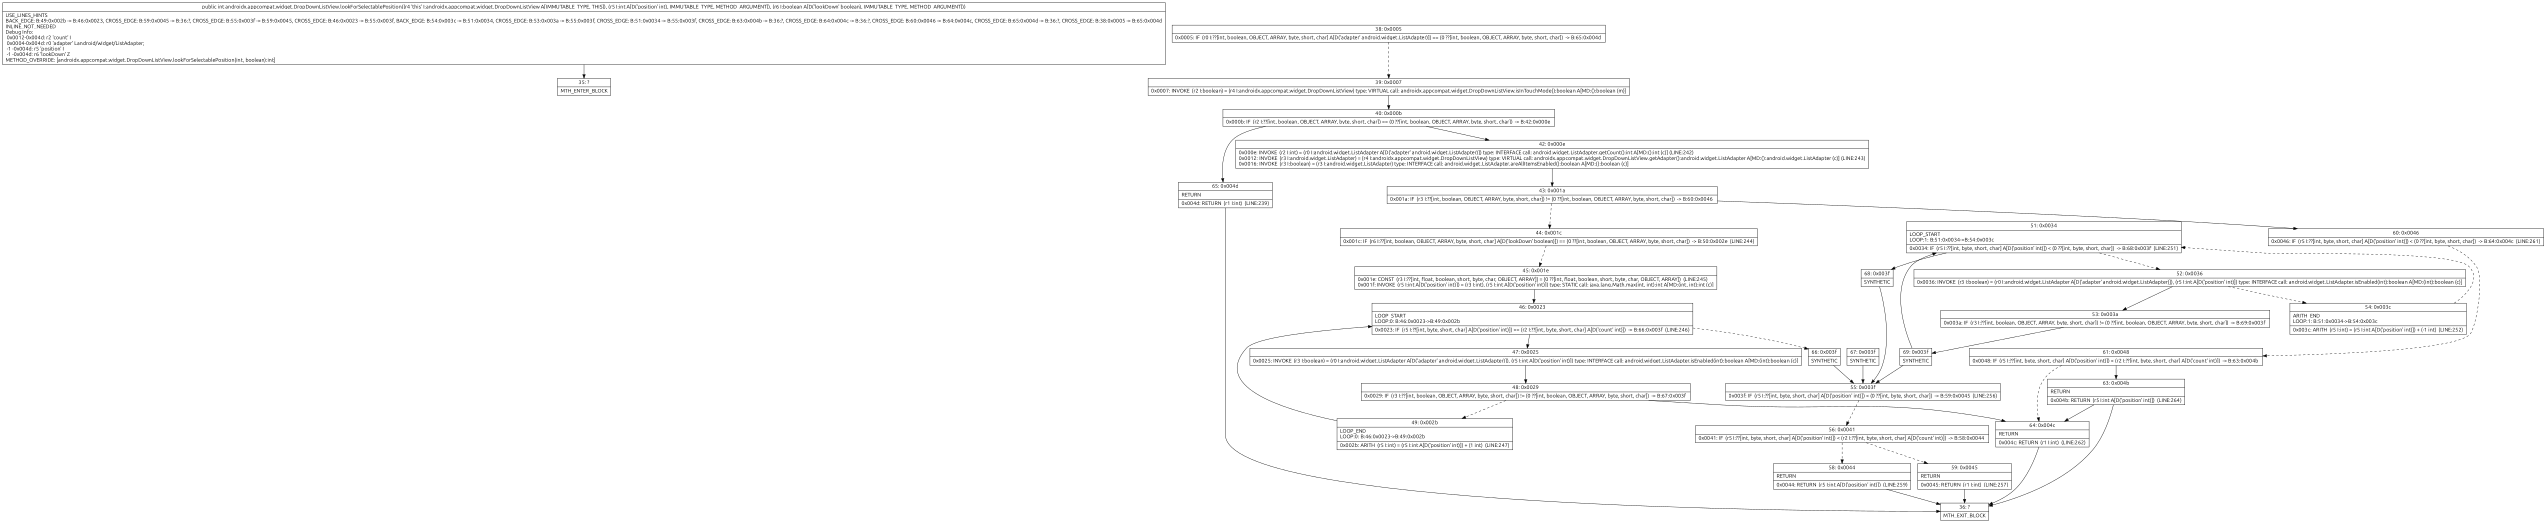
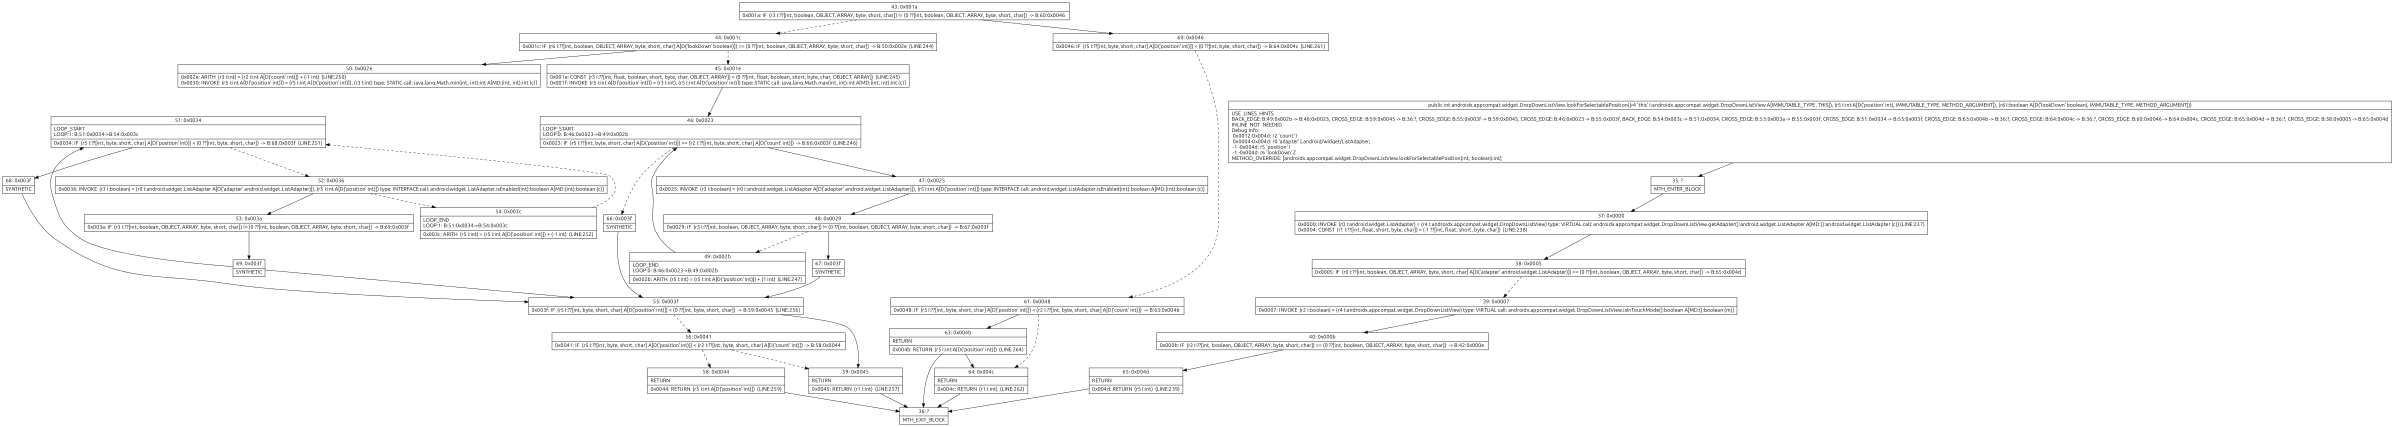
node "50: 0x002e": added
node "42: 0x000e": removed
node "65: 0x004d": text "0x004d: RETURN  (r1 I:int)  (LINE:239)" -> "0x004d: RETURN  (r5 I:int)  (LINE:239)"
node "37: 0x0000": added
node "54: 0x003c": text "ARITH_END" -> "LOOP_END"
edge "55: 0x003f" -> "59: 0x0045": added
edge "48: 0x0029" -> "64: 0x004c": now "48: 0x0029" -> "67: 0x003f"
